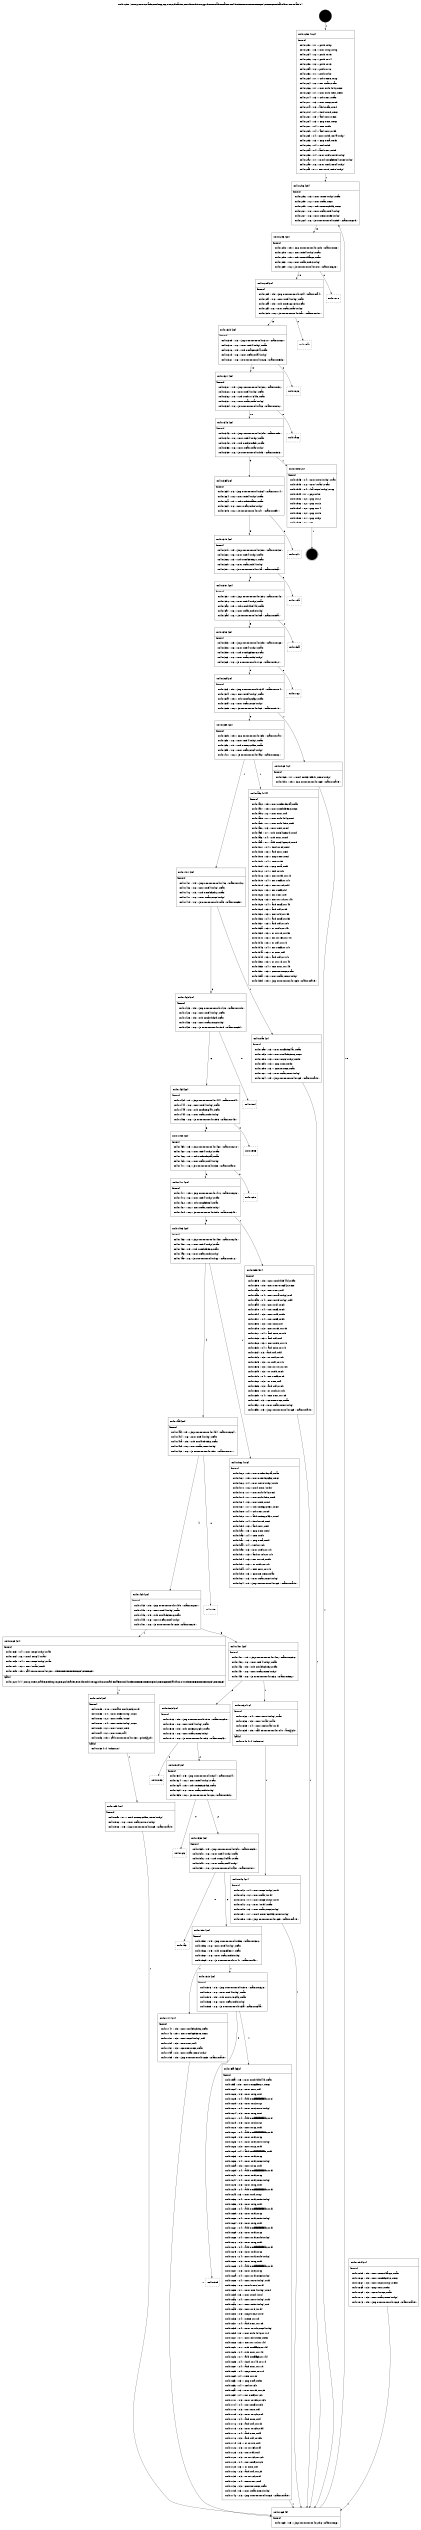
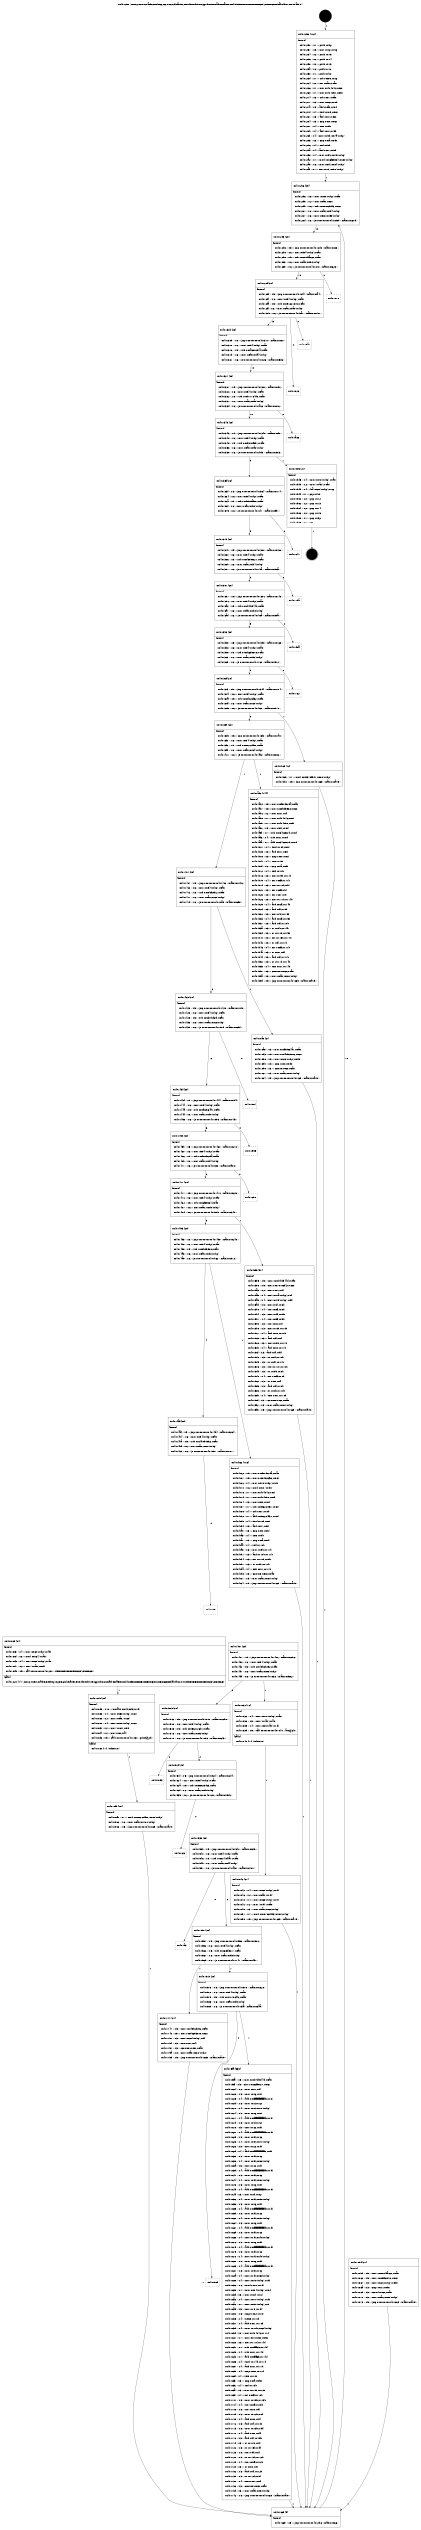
edge "0x40130b [28]" -> "0x401826": now "0x4012ef [28]" -> "0x401826"
node "0x4014cb [28]": removed
edge "0x40151f [28]" -> "0x40153b [28]": removed, label "2"
edge "0x401b62 [103]" -> "0x401c69 [5]": added, label "1"
